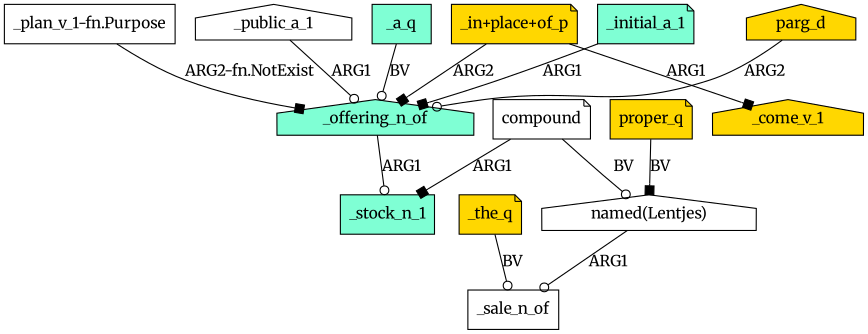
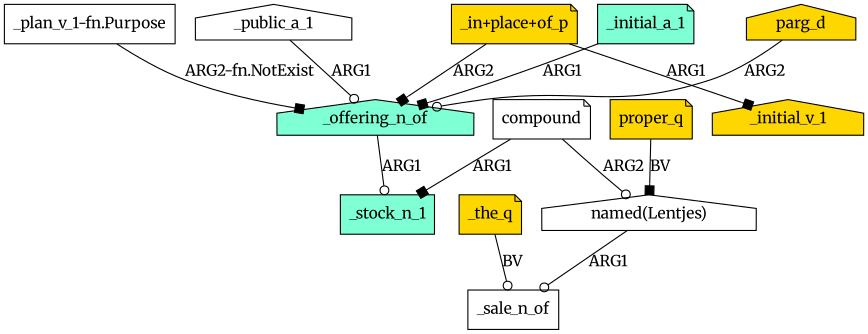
node "_a_q": removed
node "_come_v_1": label "_come_v_1" -> "_initial_v_1"
edge "compound" -> "named(Lentjes)": label "BV" -> "ARG2"
